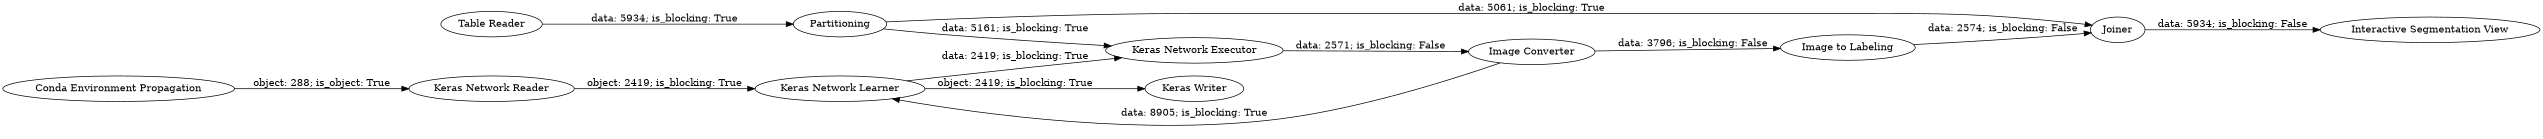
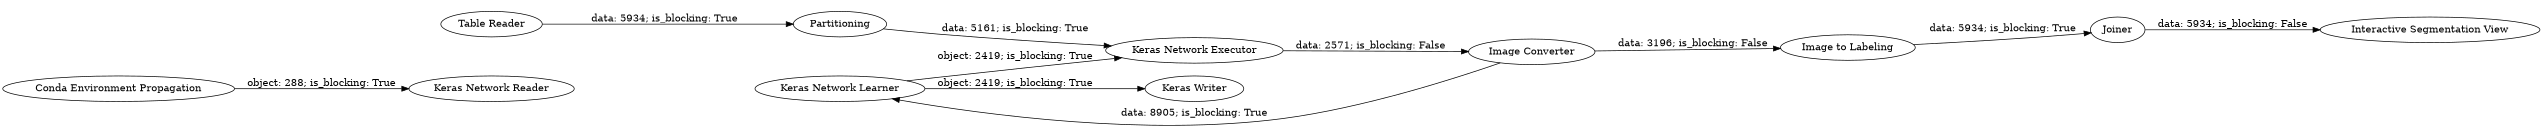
edge "Partitioning" -> "Joiner": removed, label "data: 5061; is_blocking: True"
edge "Image to Labeling" -> "Joiner": label "data: 2574; is_blocking: False" -> "data: 5934; is_blocking: True"
edge "Image Converter" -> "Image to Labeling": label "data: 3796; is_blocking: False" -> "data: 3196; is_blocking: False"
edge "Keras Network Learner" -> "Keras Network Executor": label "data: 2419; is_blocking: True" -> "object: 2419; is_blocking: True"
edge "Conda Environment Propagation" -> "Keras Network Reader": label "object: 288; is_object: True" -> "object: 288; is_blocking: True"
edge "Keras Network Reader" -> "Keras Network Learner": removed, label "object: 2419; is_blocking: True"
